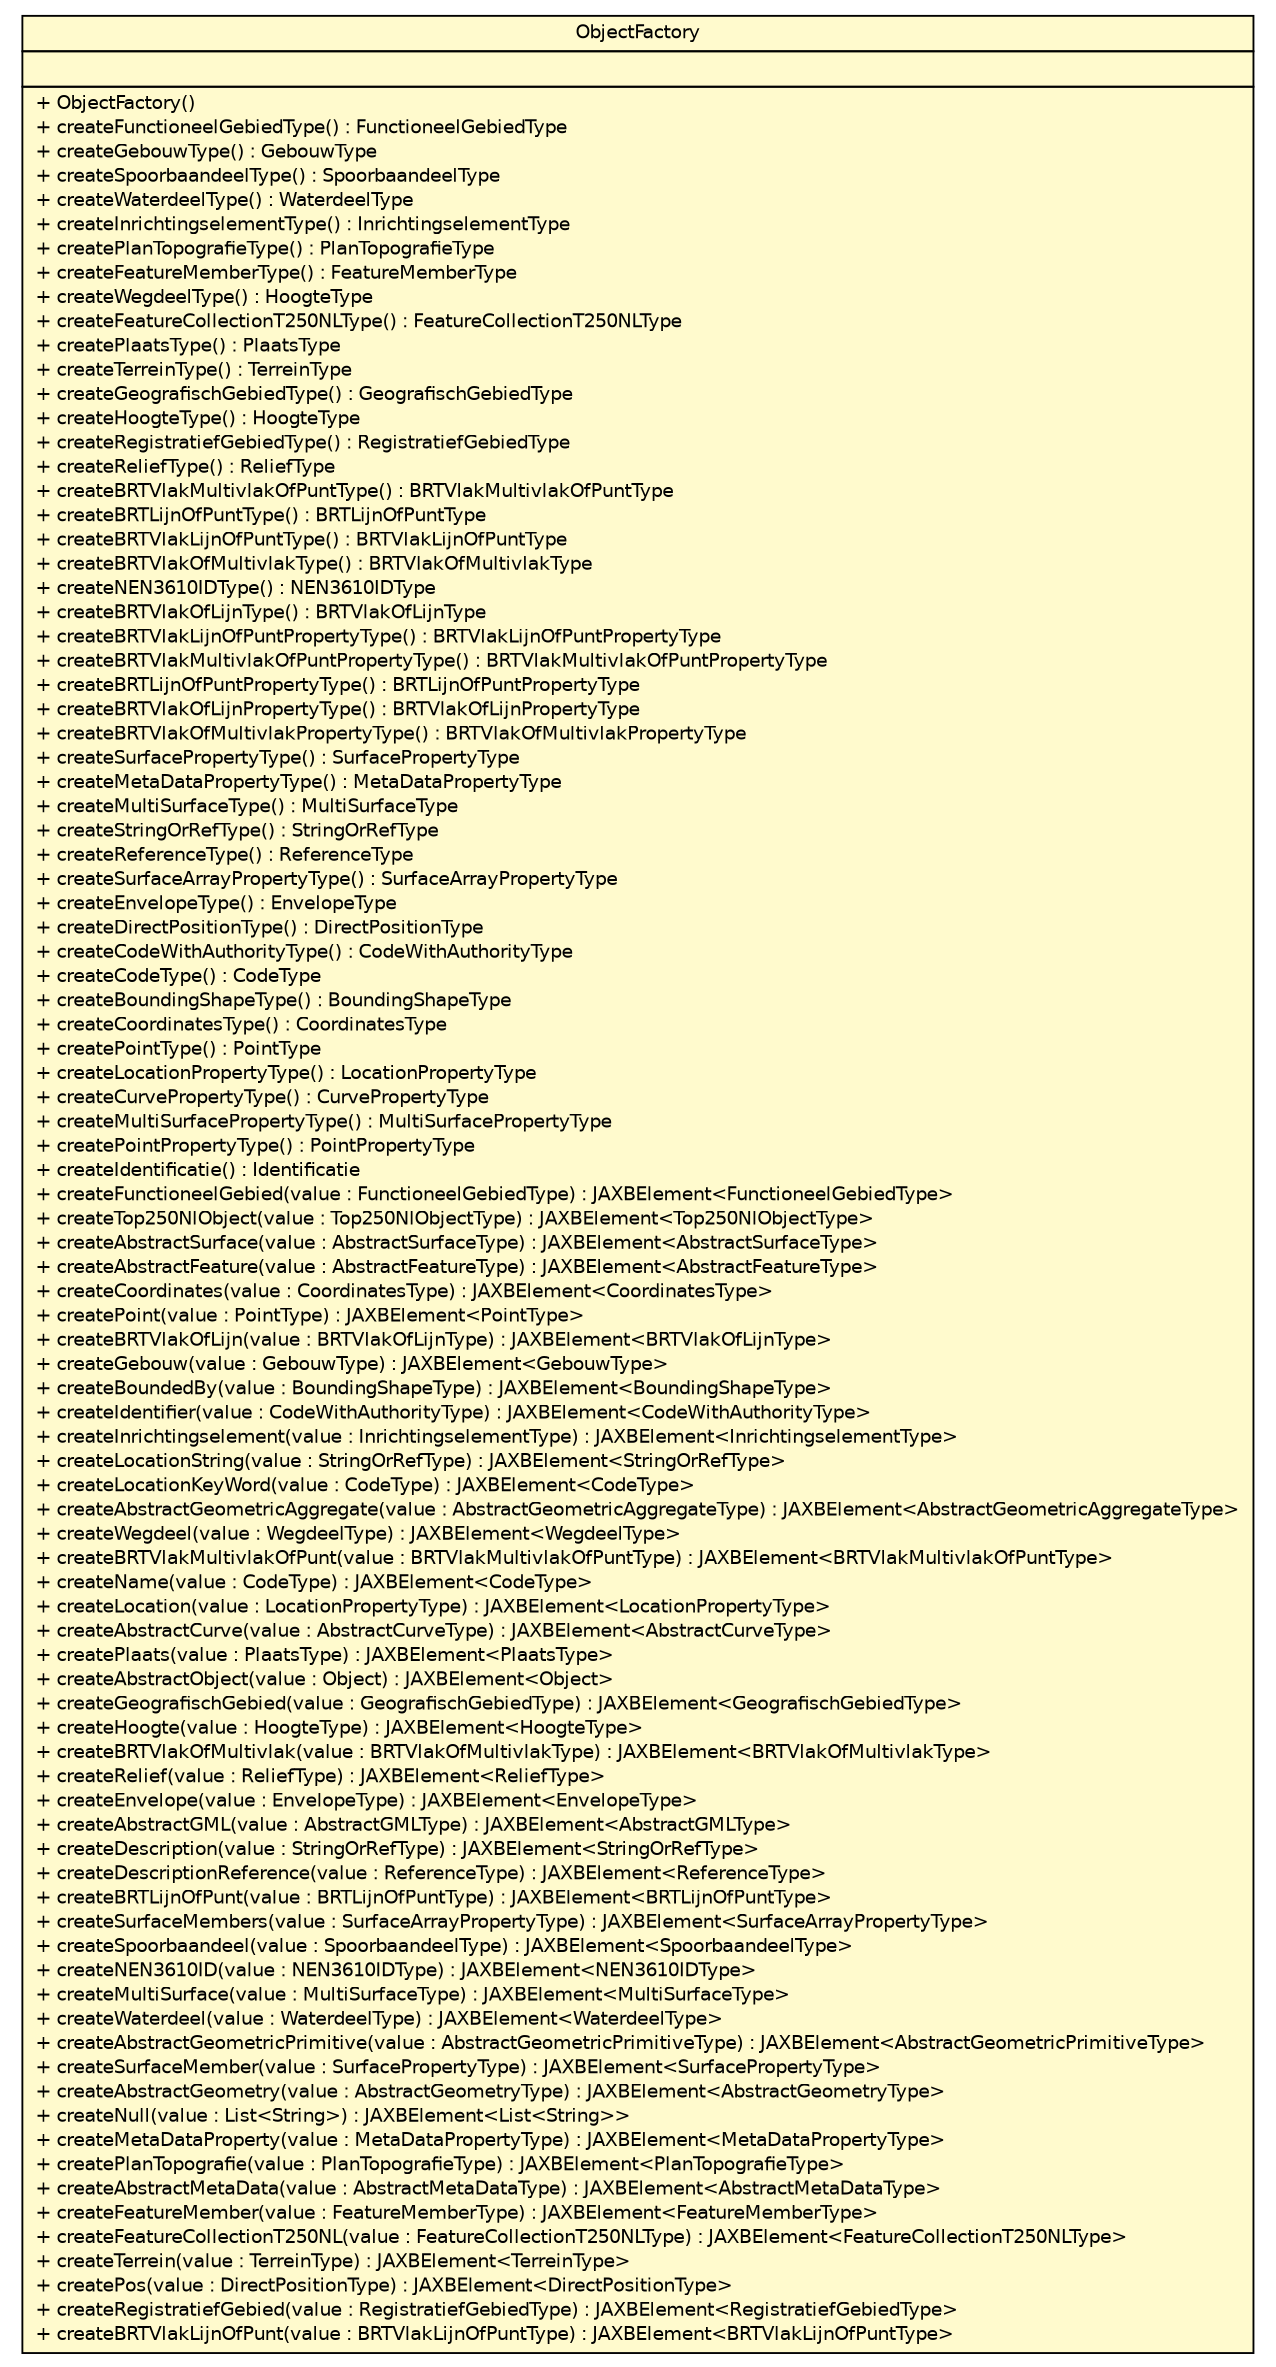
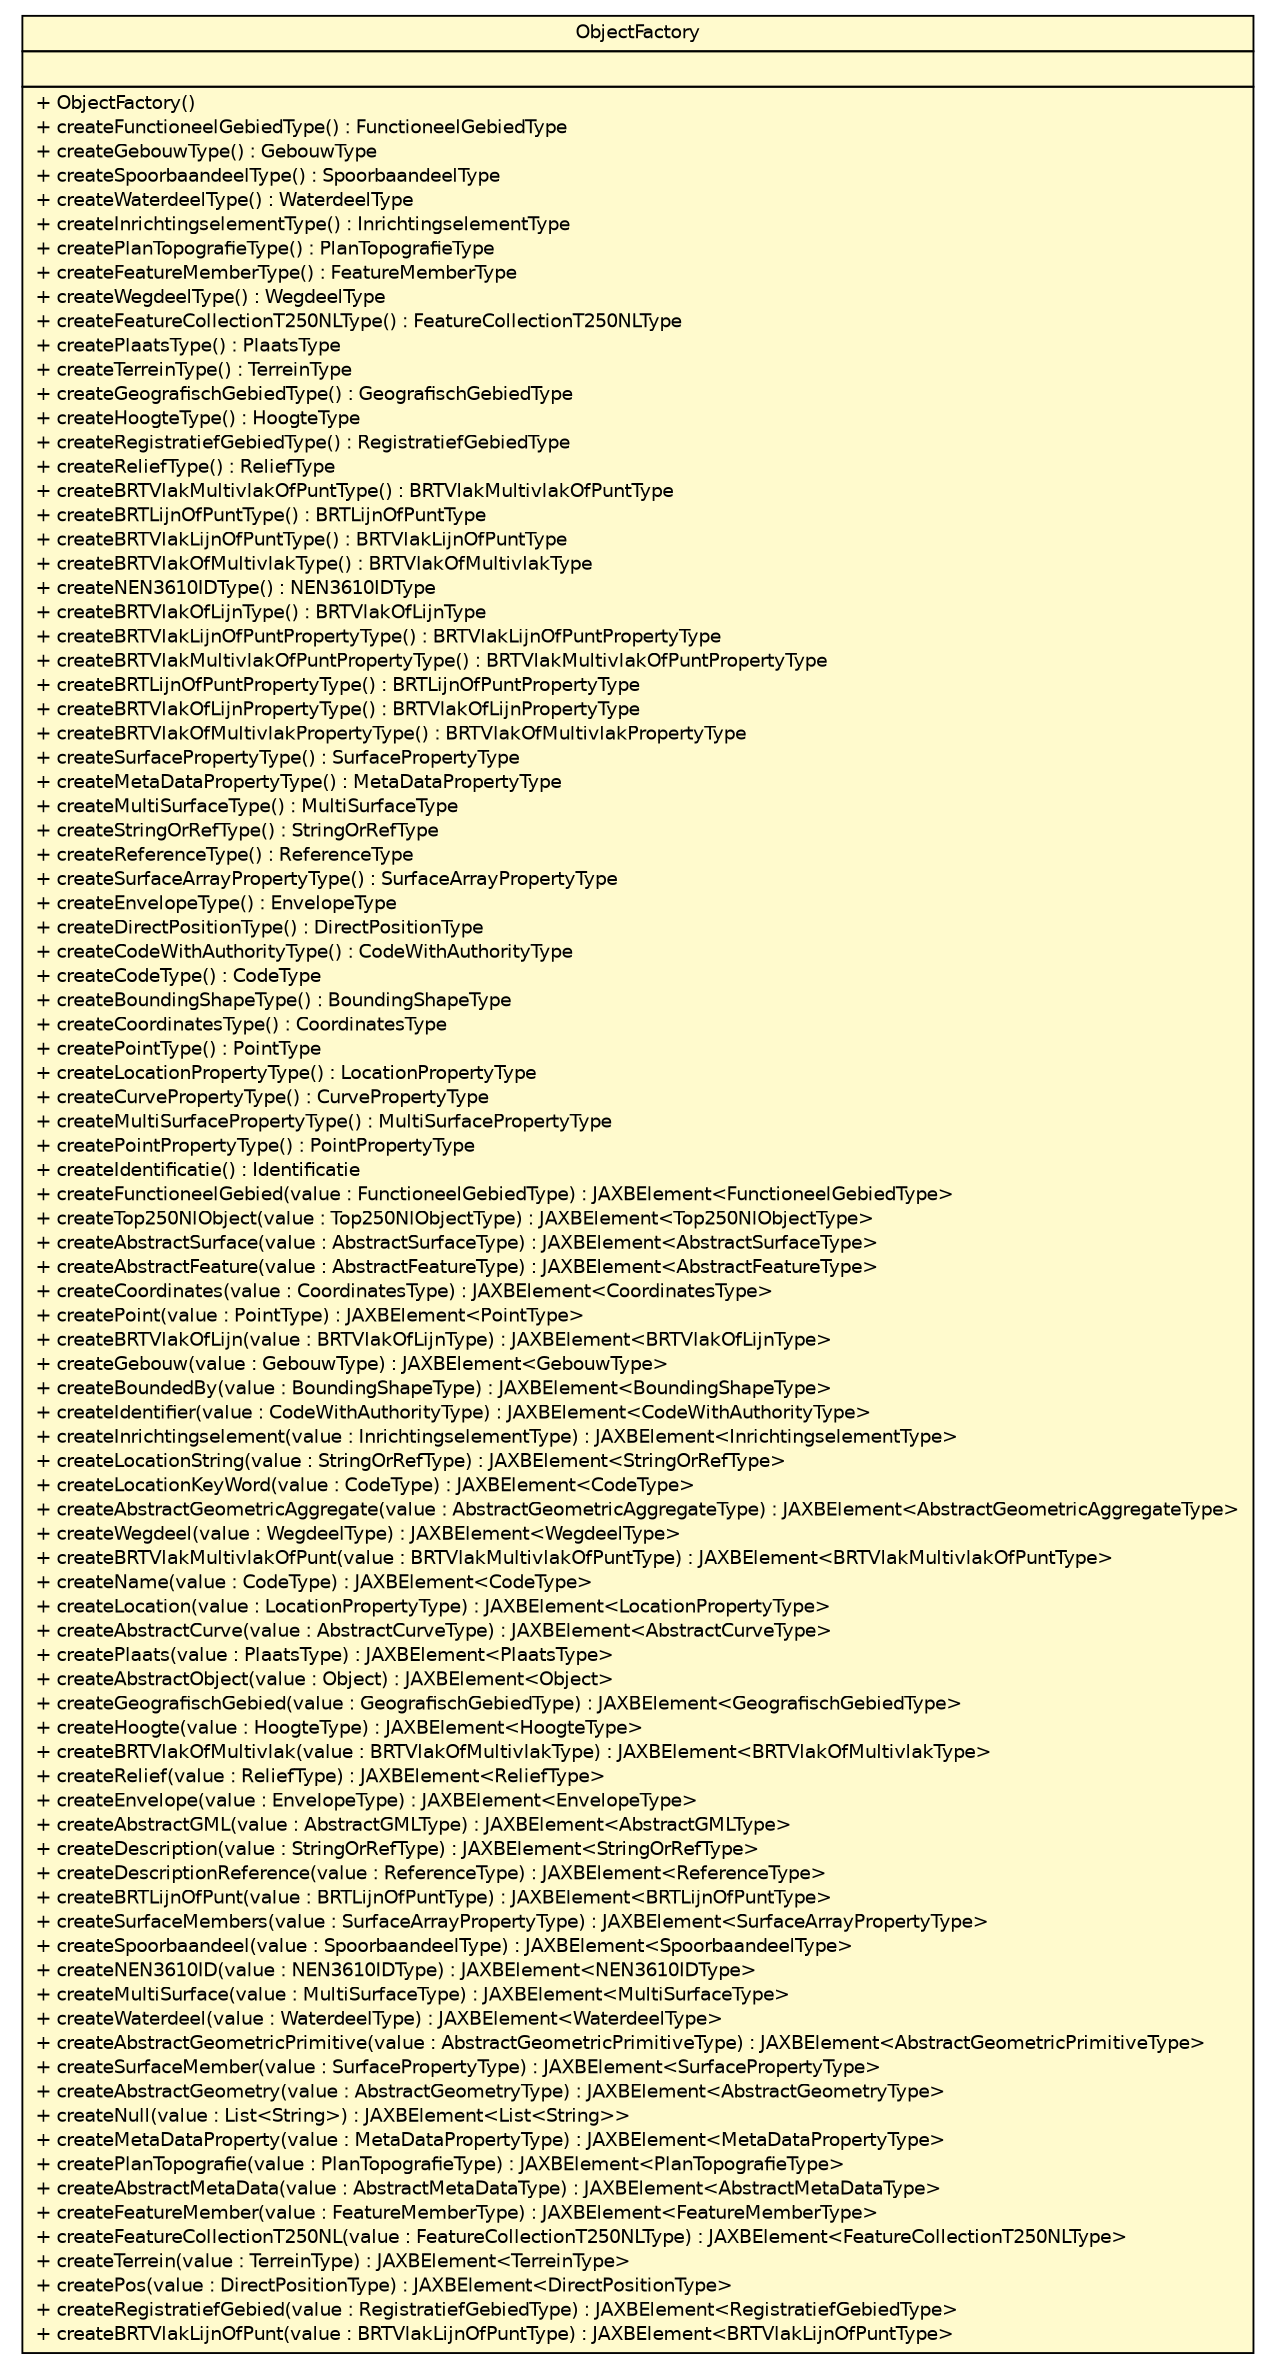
node "ObjectFactory": text "+ createWegdeelType() : HoogteType" -> "+ createWegdeelType() : WegdeelType"
